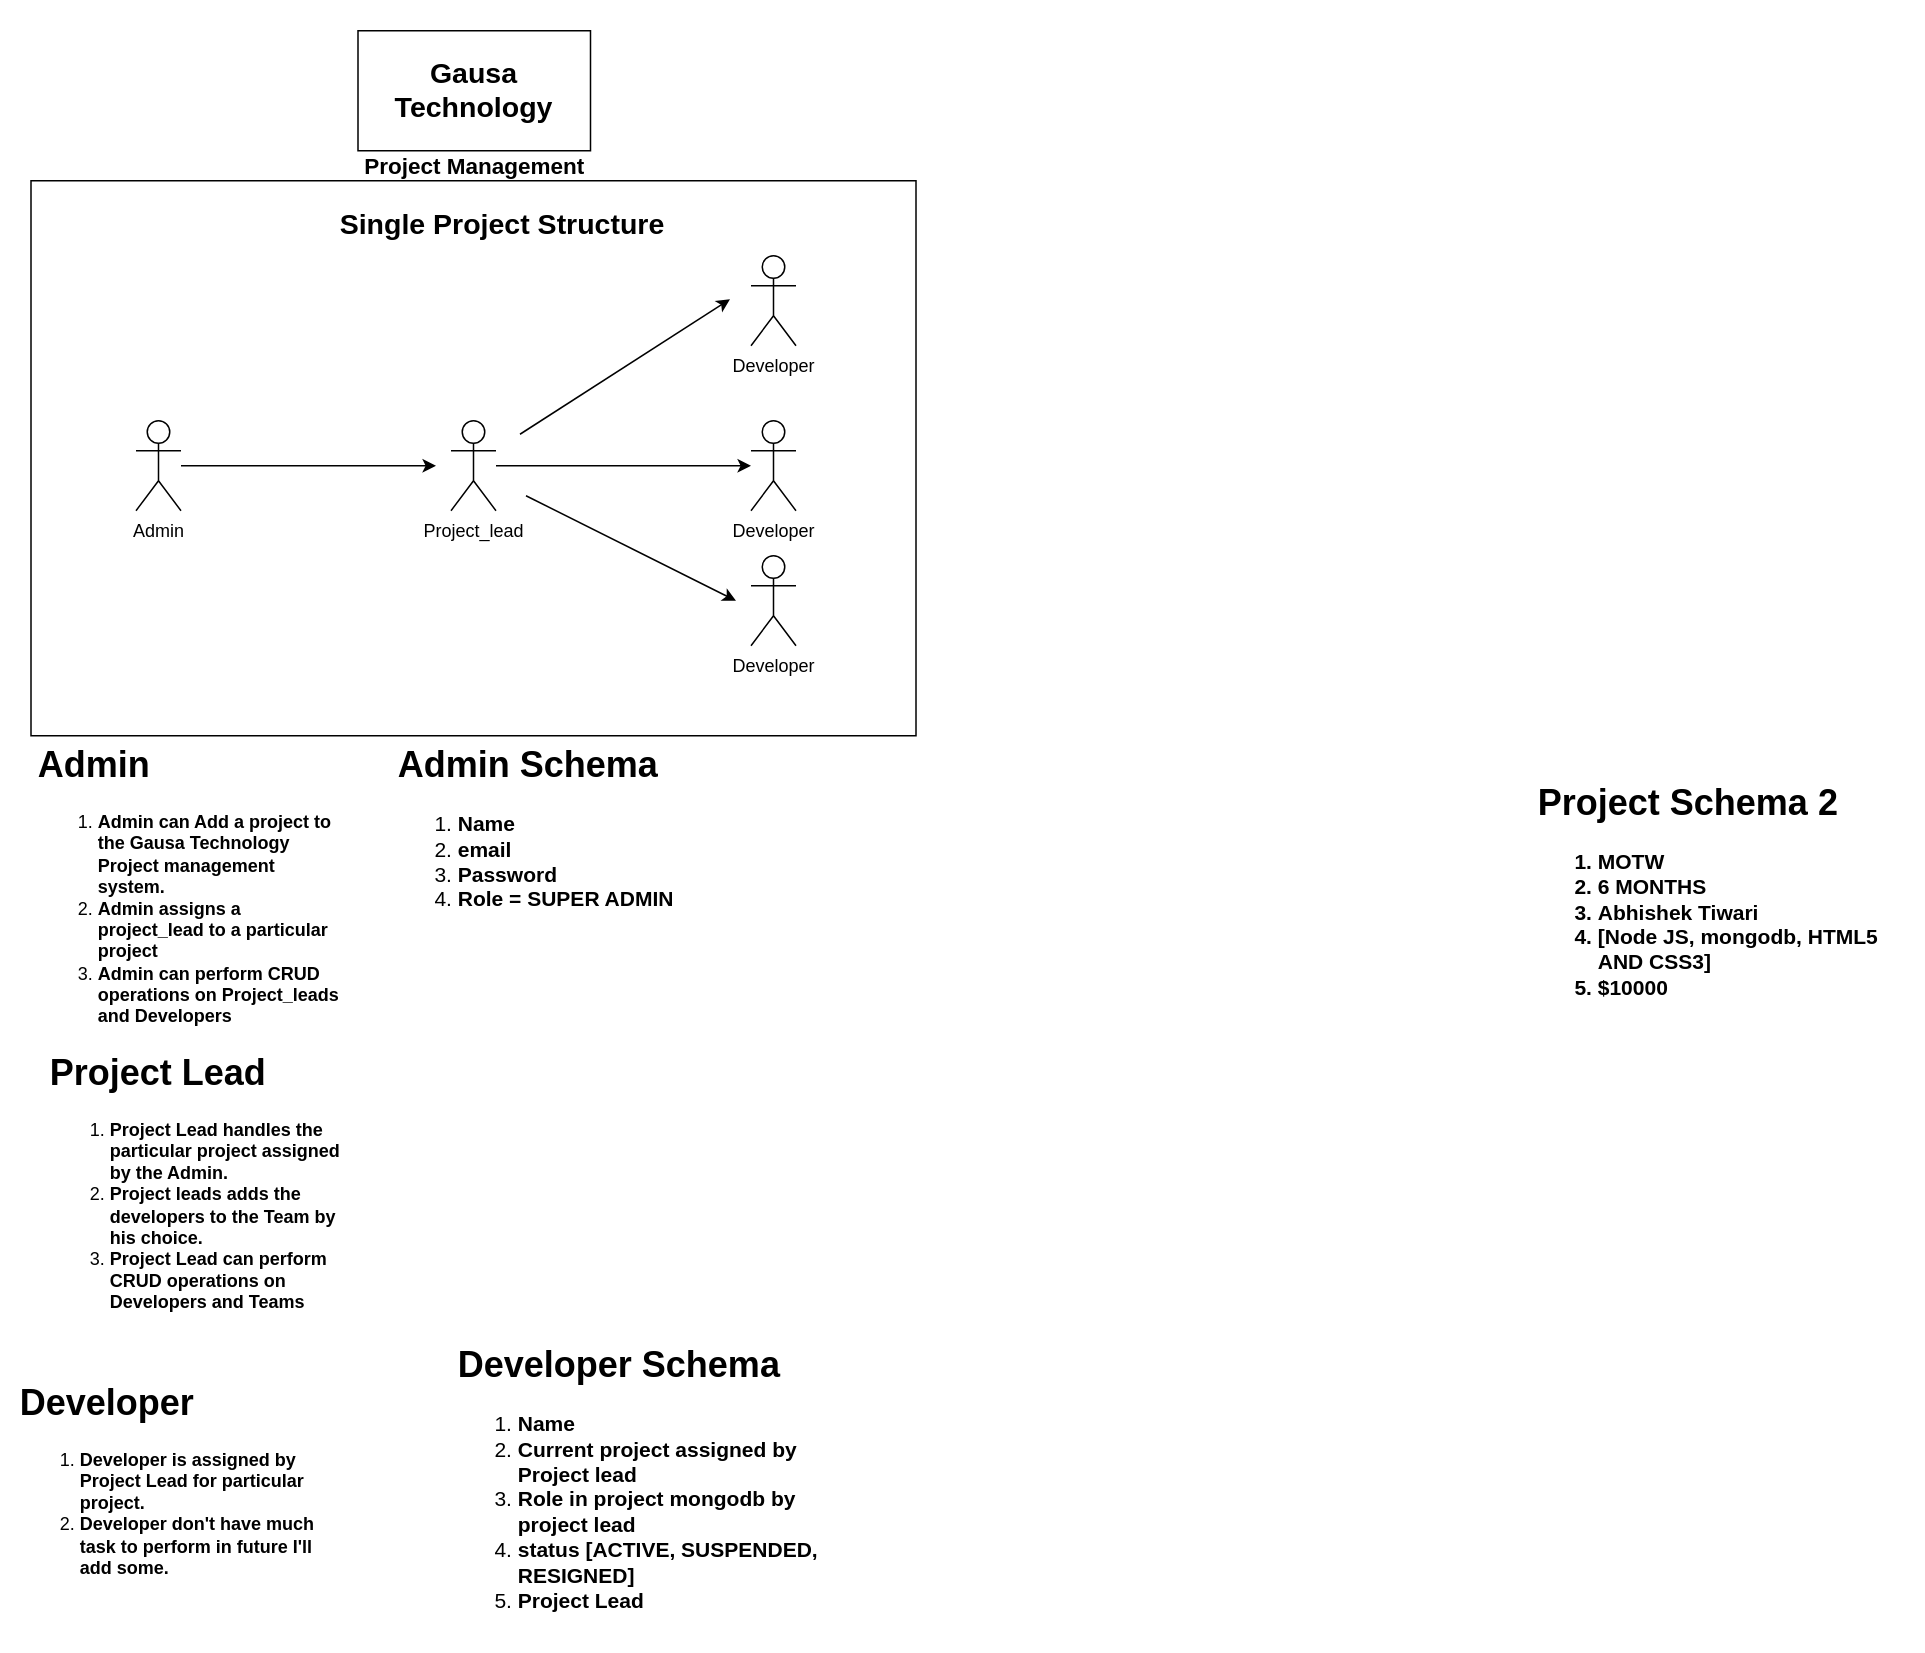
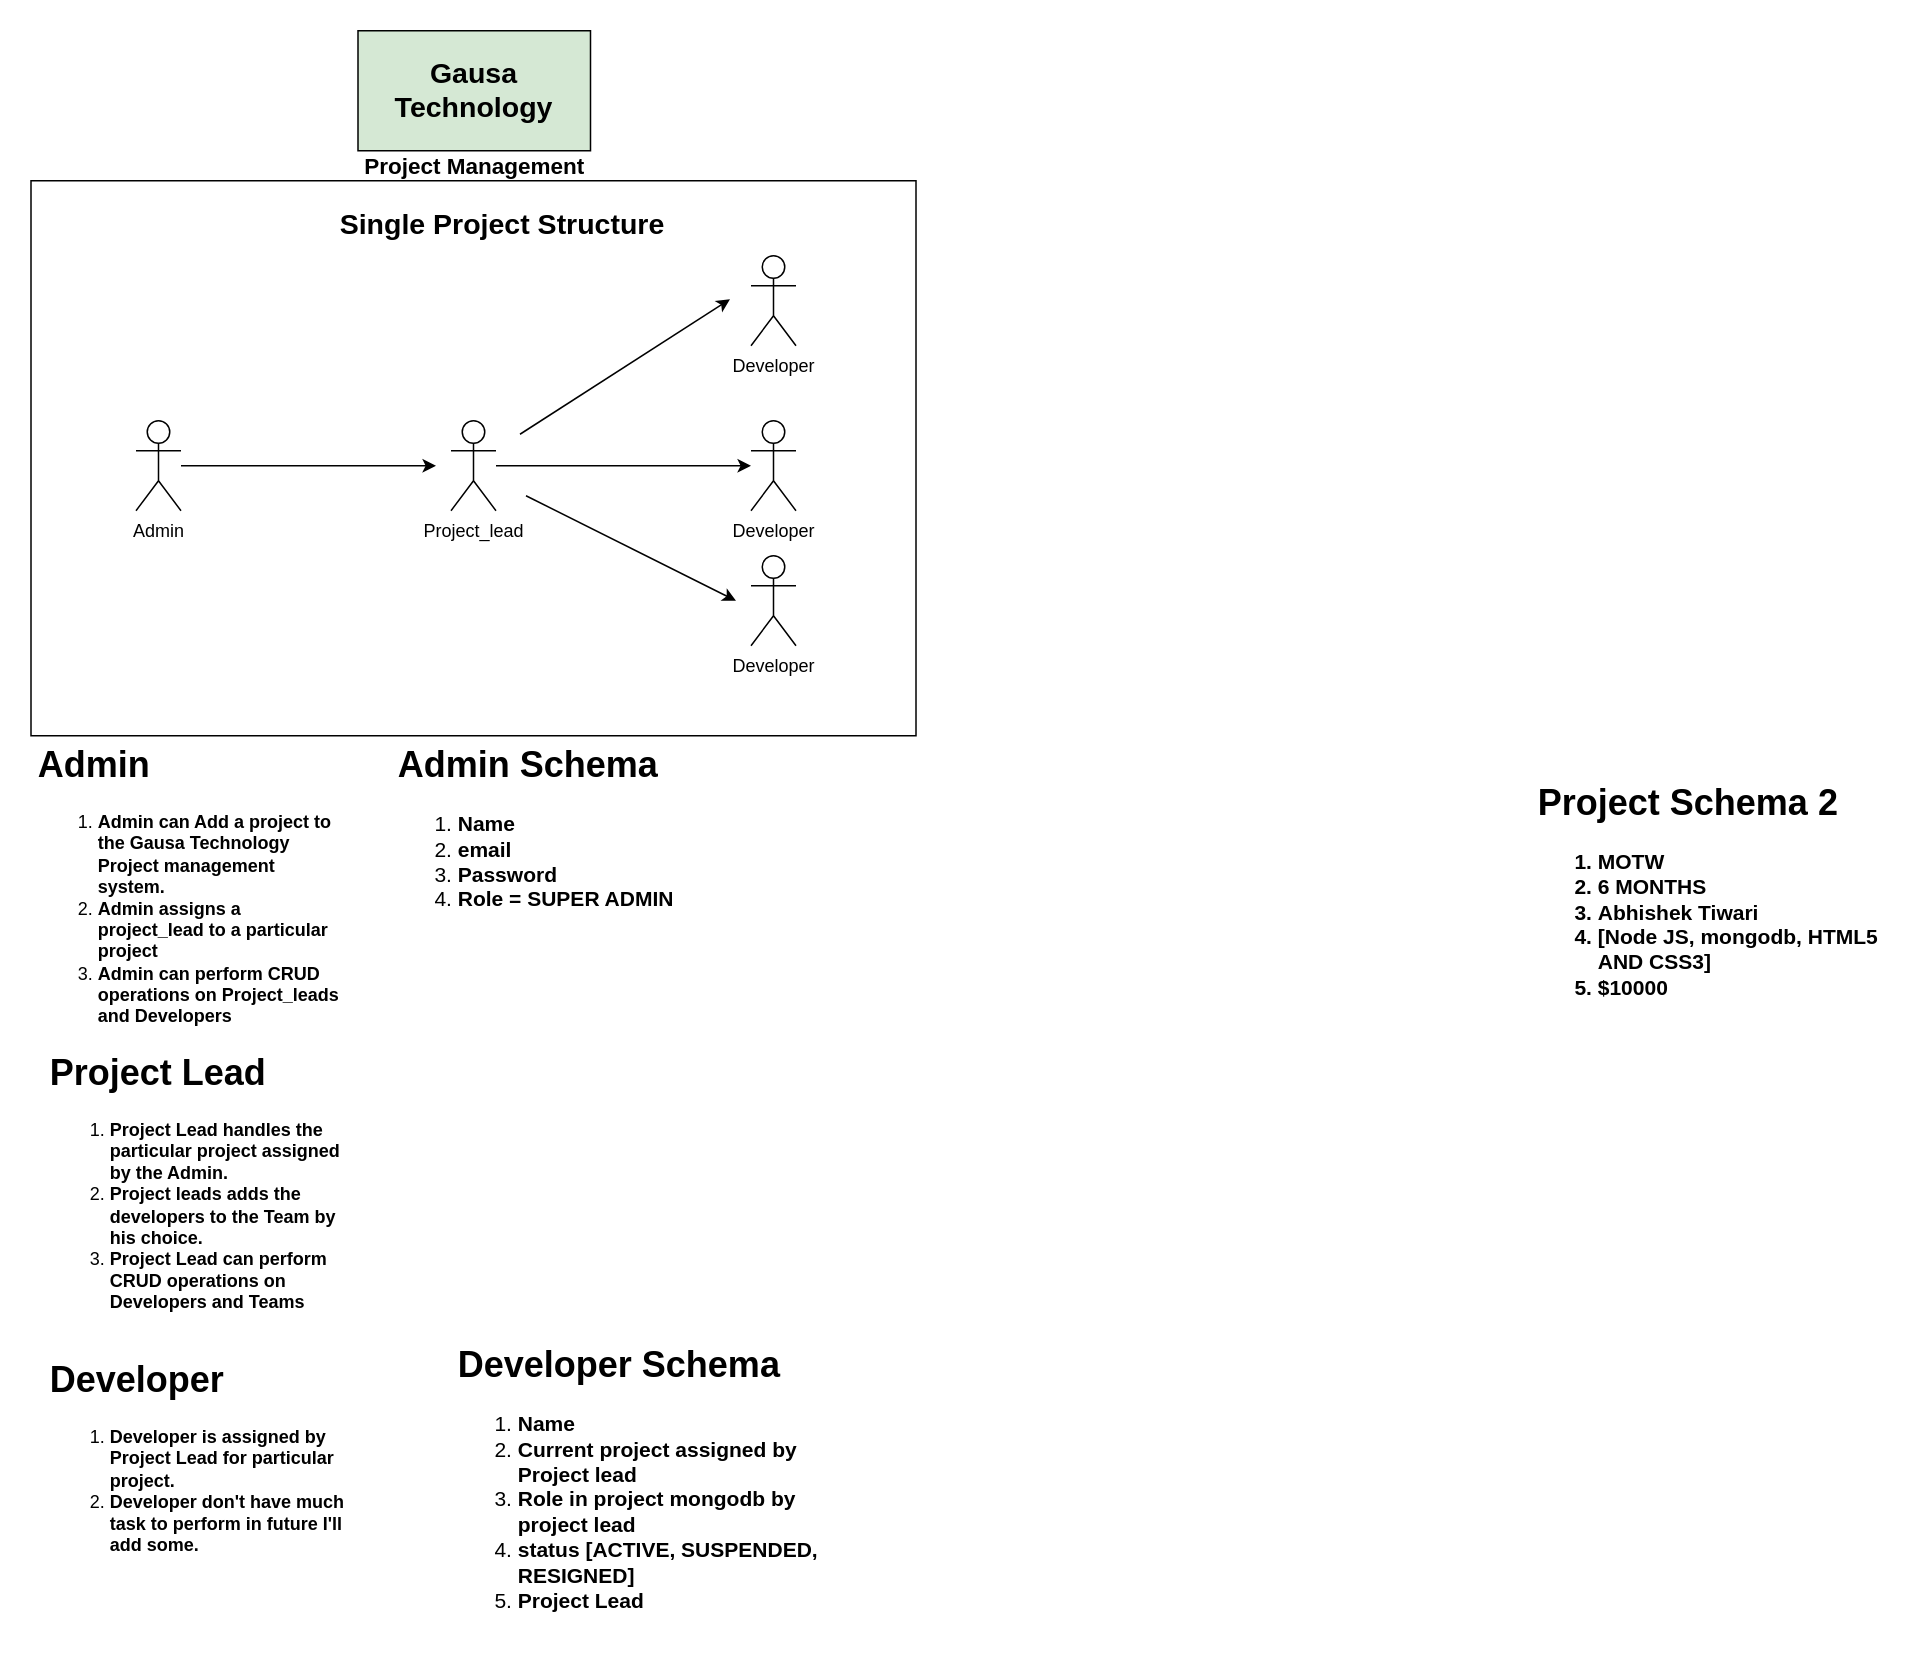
node "Gausa Technology": fillcolor #ffffff -> #d5e8d4
node "Developer Developer is assigned by Project Lead for particular project. Developer don't have much task to perform in future I'll add some.": moved (170, 1501) -> (200, 1478)
